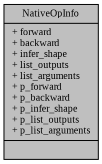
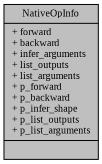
node "NativeOpInfo": text "+ infer_shape" -> "+ infer_arguments"
